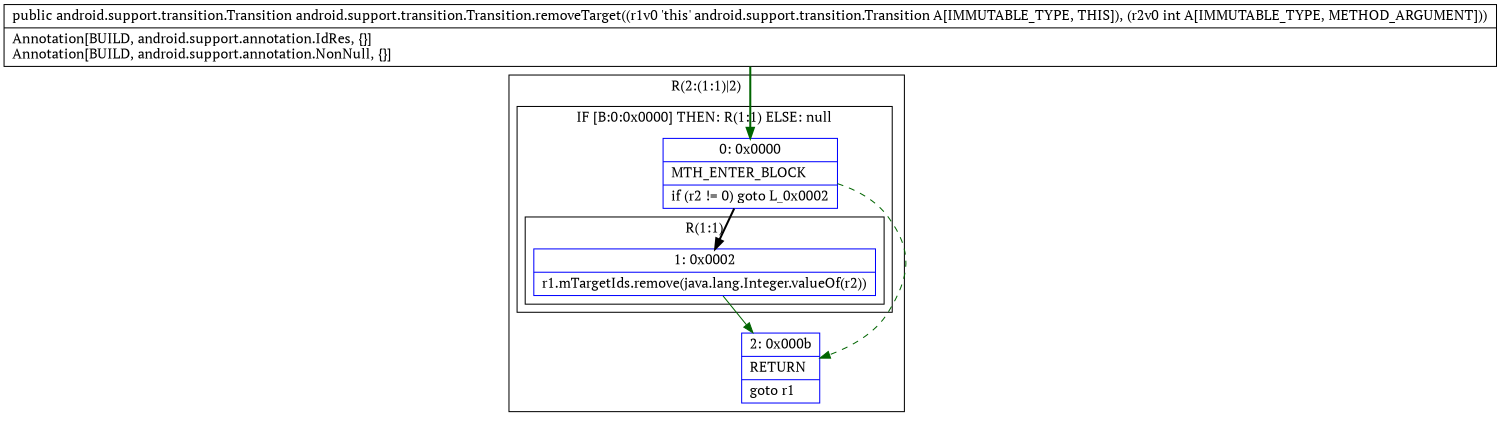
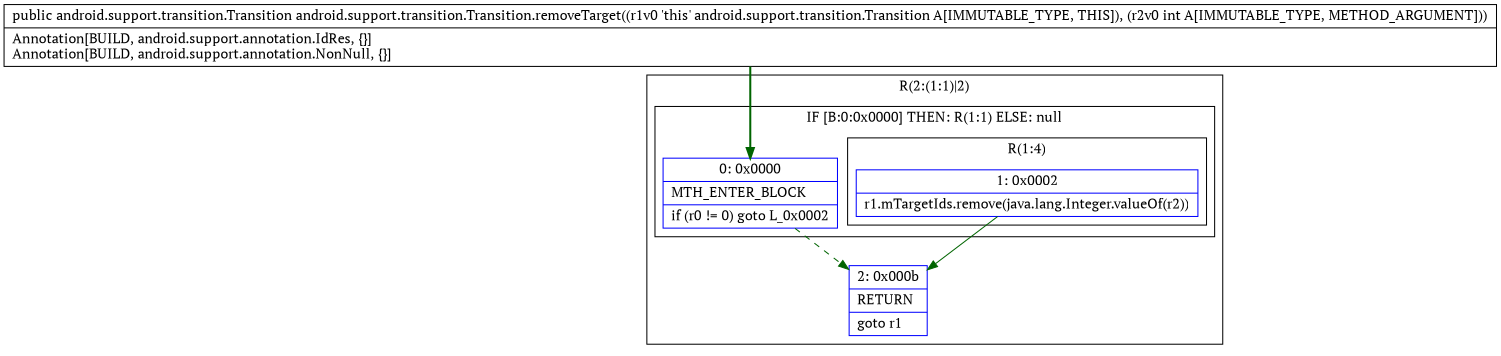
node "0: 0x0000": text "if (r2 != 0) goto L_0x0002" -> "if (r0 != 0) goto L_0x0002"
edge "0: 0x0000" -> "1: 0x0002": removed
cluster "R(1:1)": label "R(1:1)" -> "R(1:4)"
